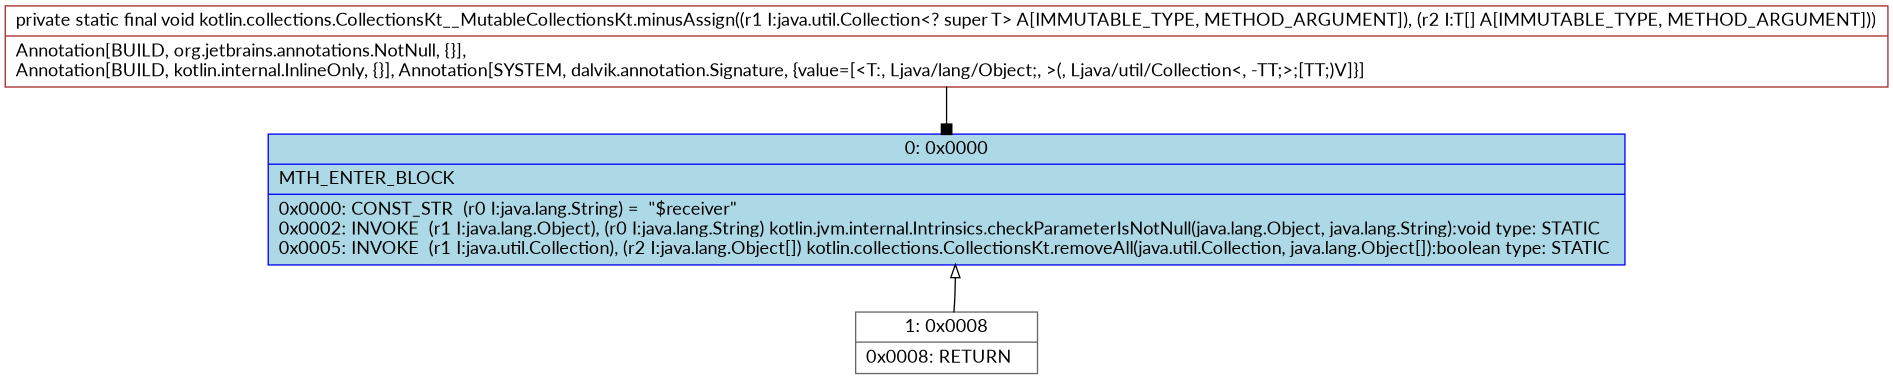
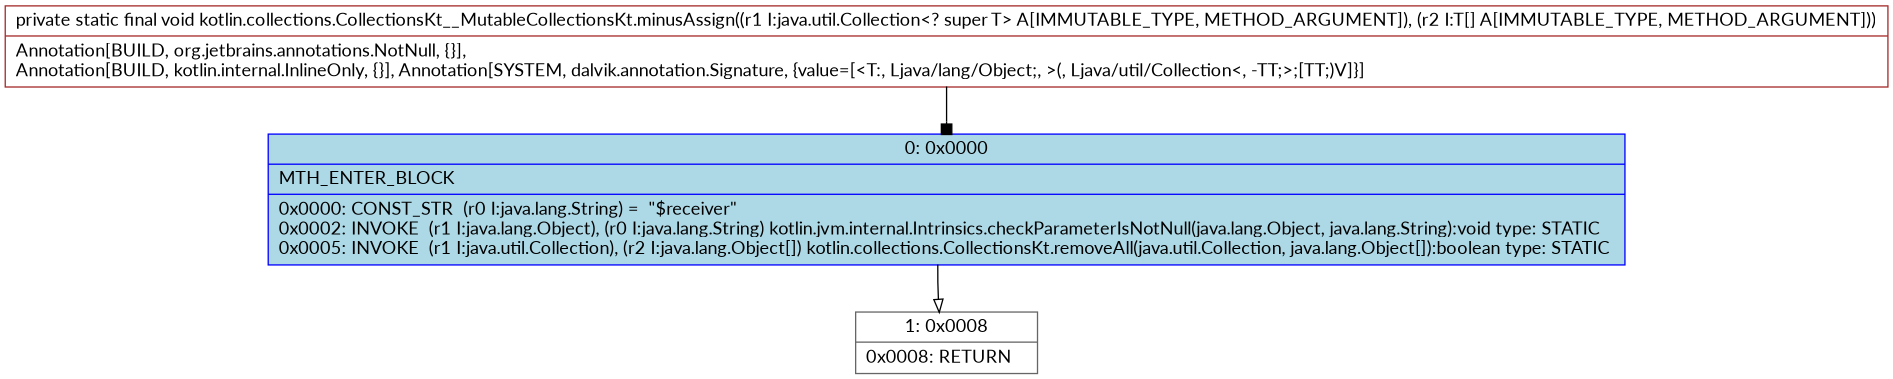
edge "1: 0x0008" -> "0: 0x0000": reversed
